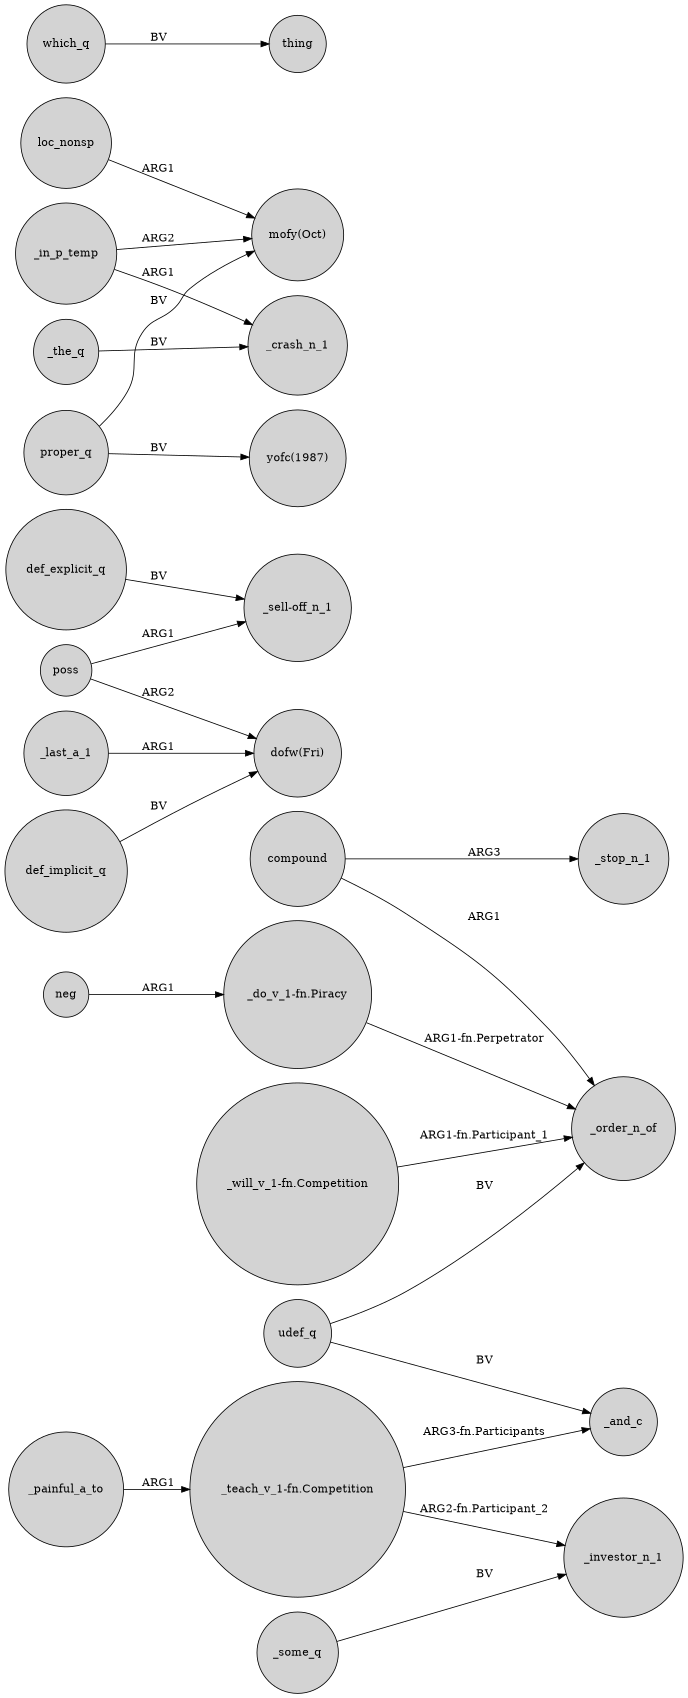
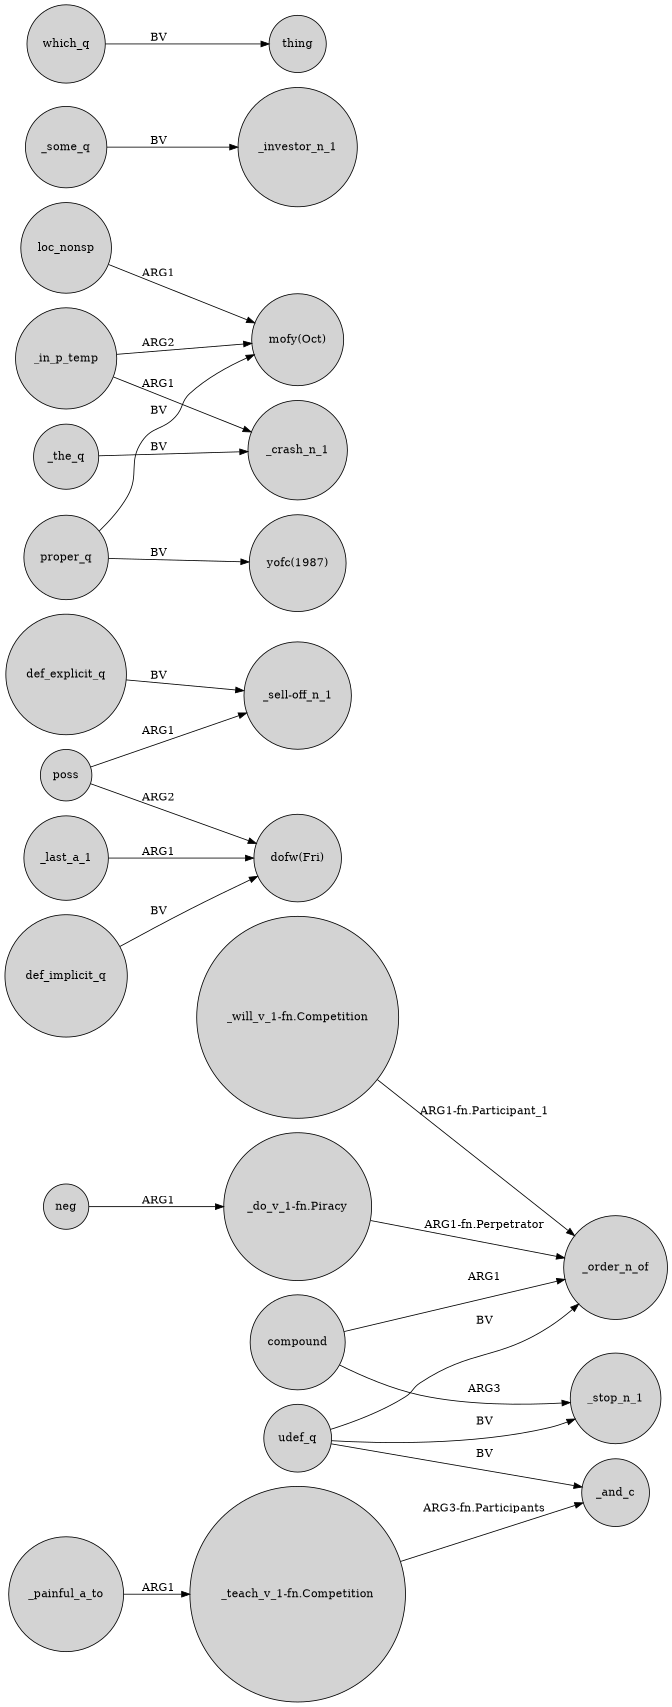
edge "udef_q" -> "_stop_n_1": added, label "BV"
edge "_teach_v_1-fn.Competition" -> "_investor_n_1": removed, label "ARG2-fn.Participant_2"
